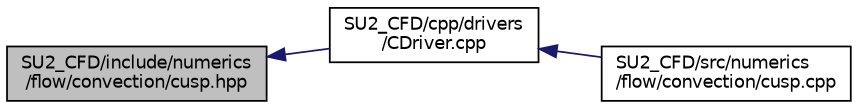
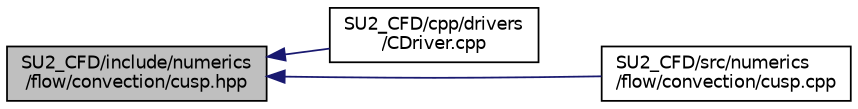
edge "SU2_CFD/src/numerics /flow/convection/cusp.cpp" -> "SU2_CFD/cpp/drivers /CDriver.cpp": now "SU2_CFD/src/numerics /flow/convection/cusp.cpp" -> "SU2_CFD/include/numerics /flow/convection/cusp.hpp"
